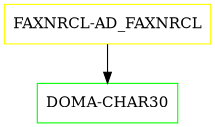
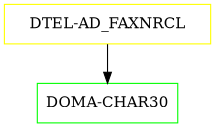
node "FAXNRCL-AD_FAXNRCL": label "FAXNRCL-AD_FAXNRCL" -> "DTEL-AD_FAXNRCL"
